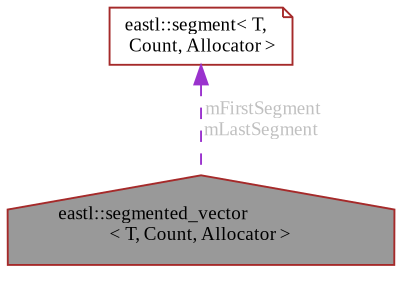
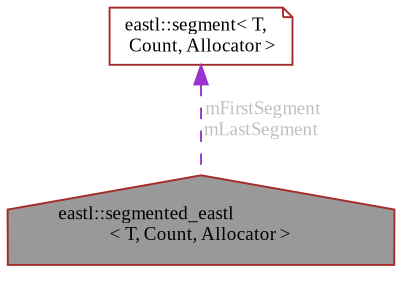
node "eastl::segmented_vector < T, Count, Allocator >": label "eastl::segmented_vector < T, Count, Allocator >" -> "eastl::segmented_eastl < T, Count, Allocator >"
